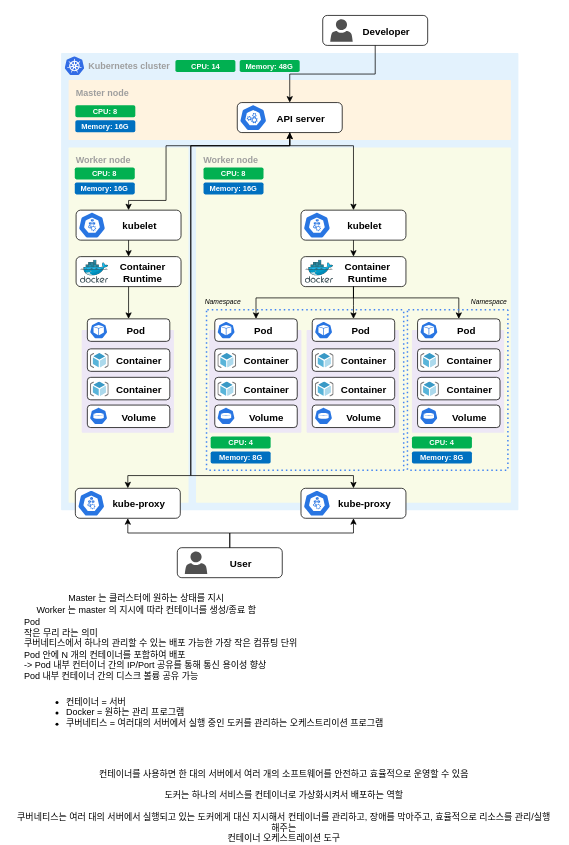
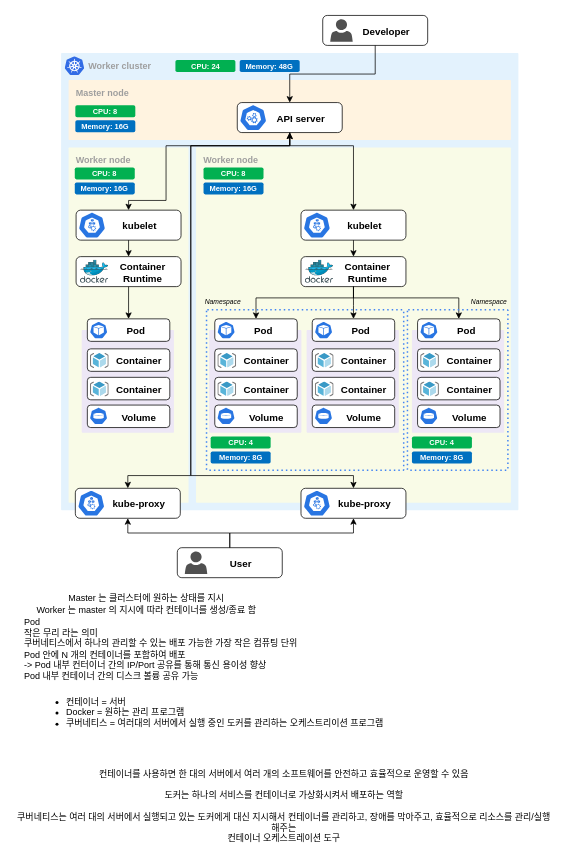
node "CPU: 14": label "CPU: 14" -> "CPU: 24"
node "Memory: 48G": fillcolor #01b051 -> #0070c0
node "Kubernetes cluster": label "Kubernetes cluster" -> "Worker cluster"
